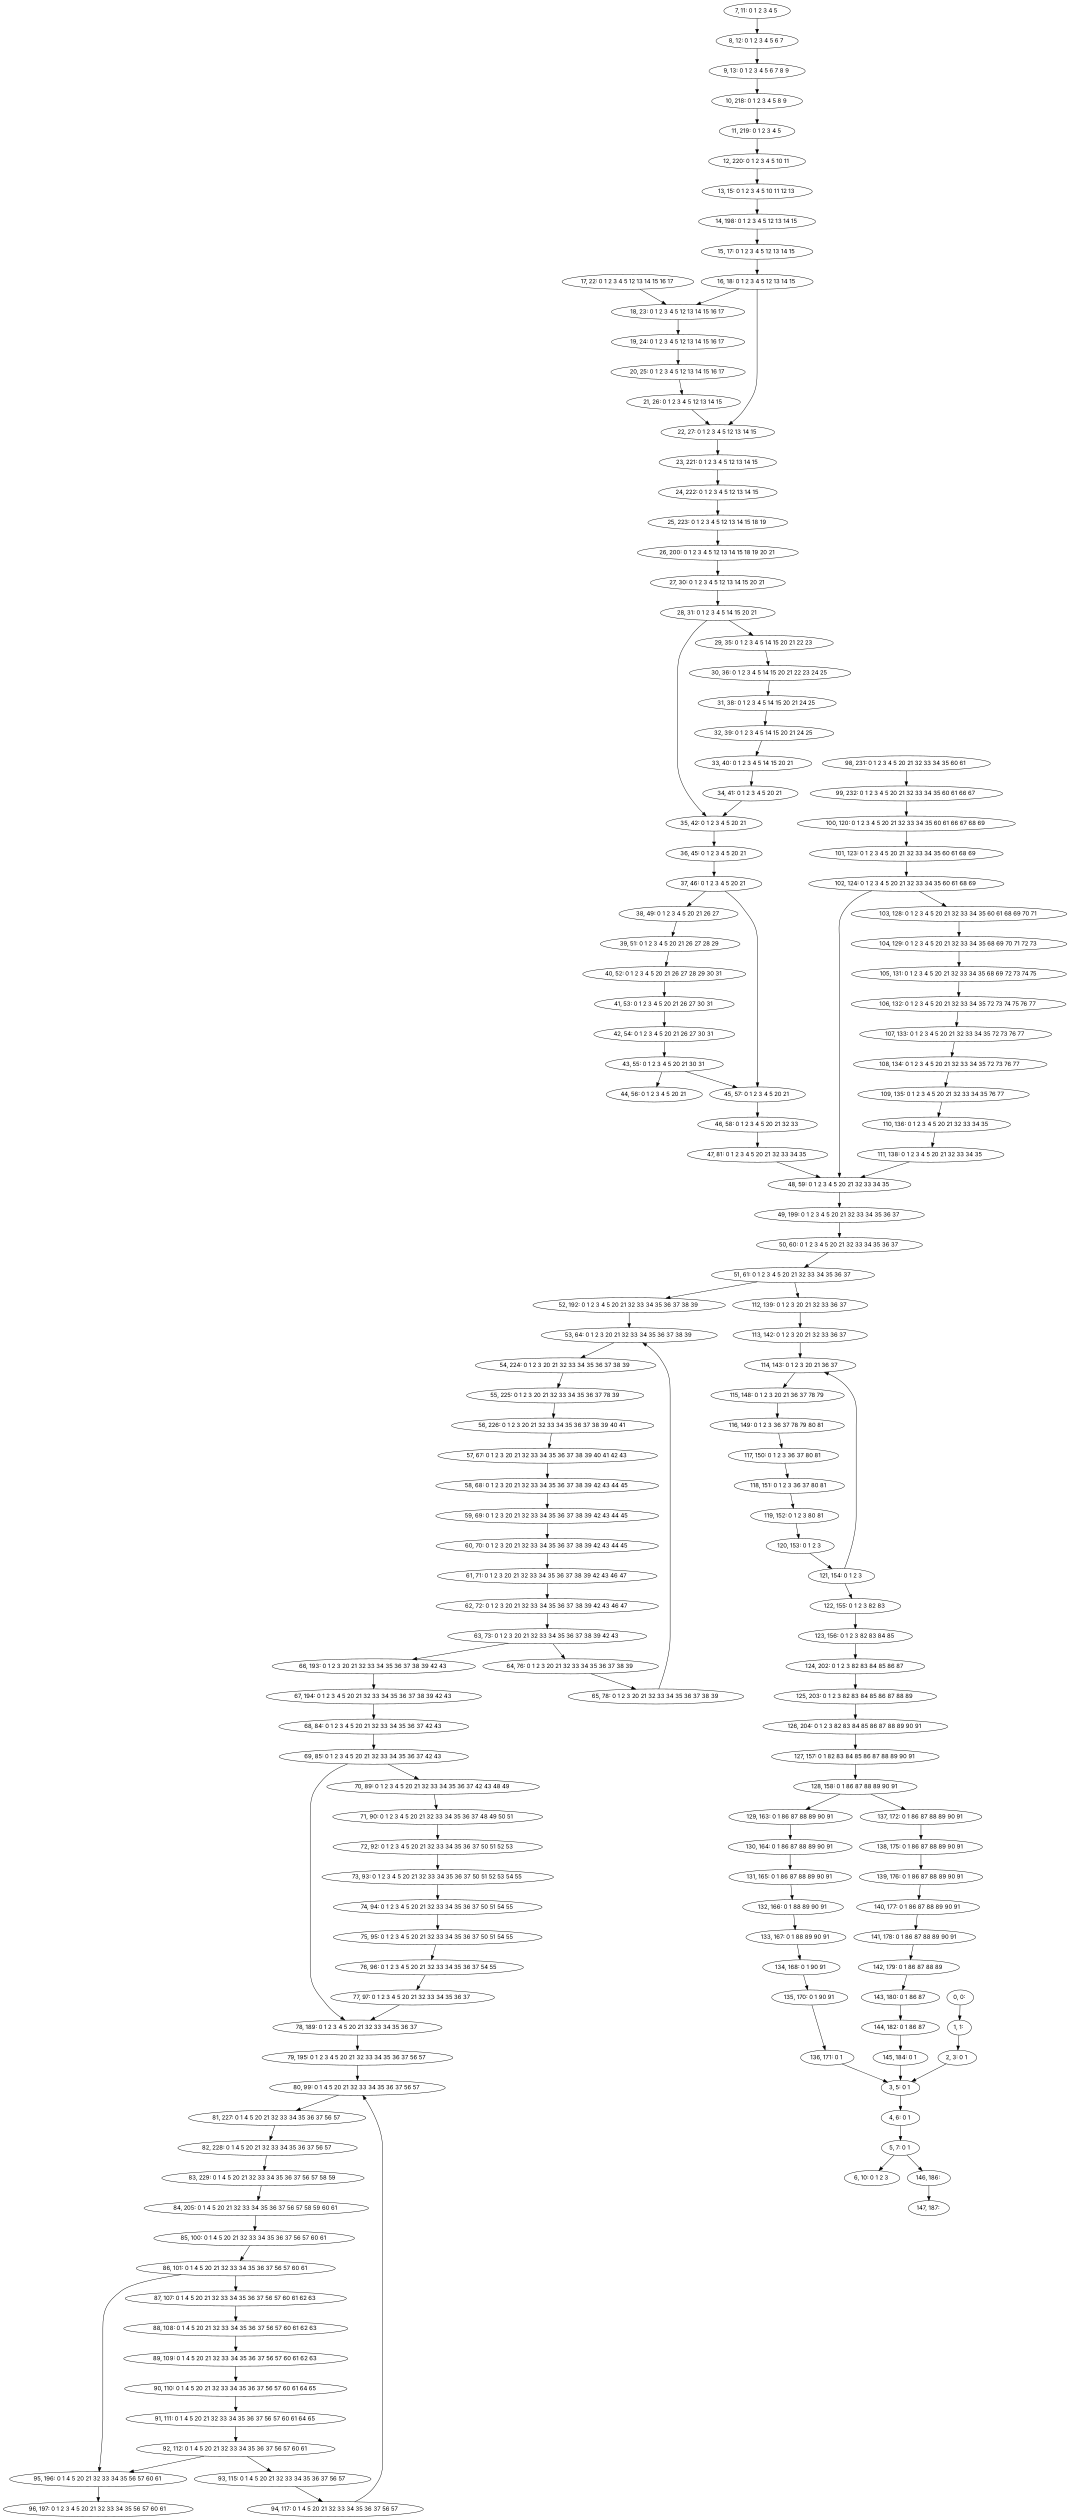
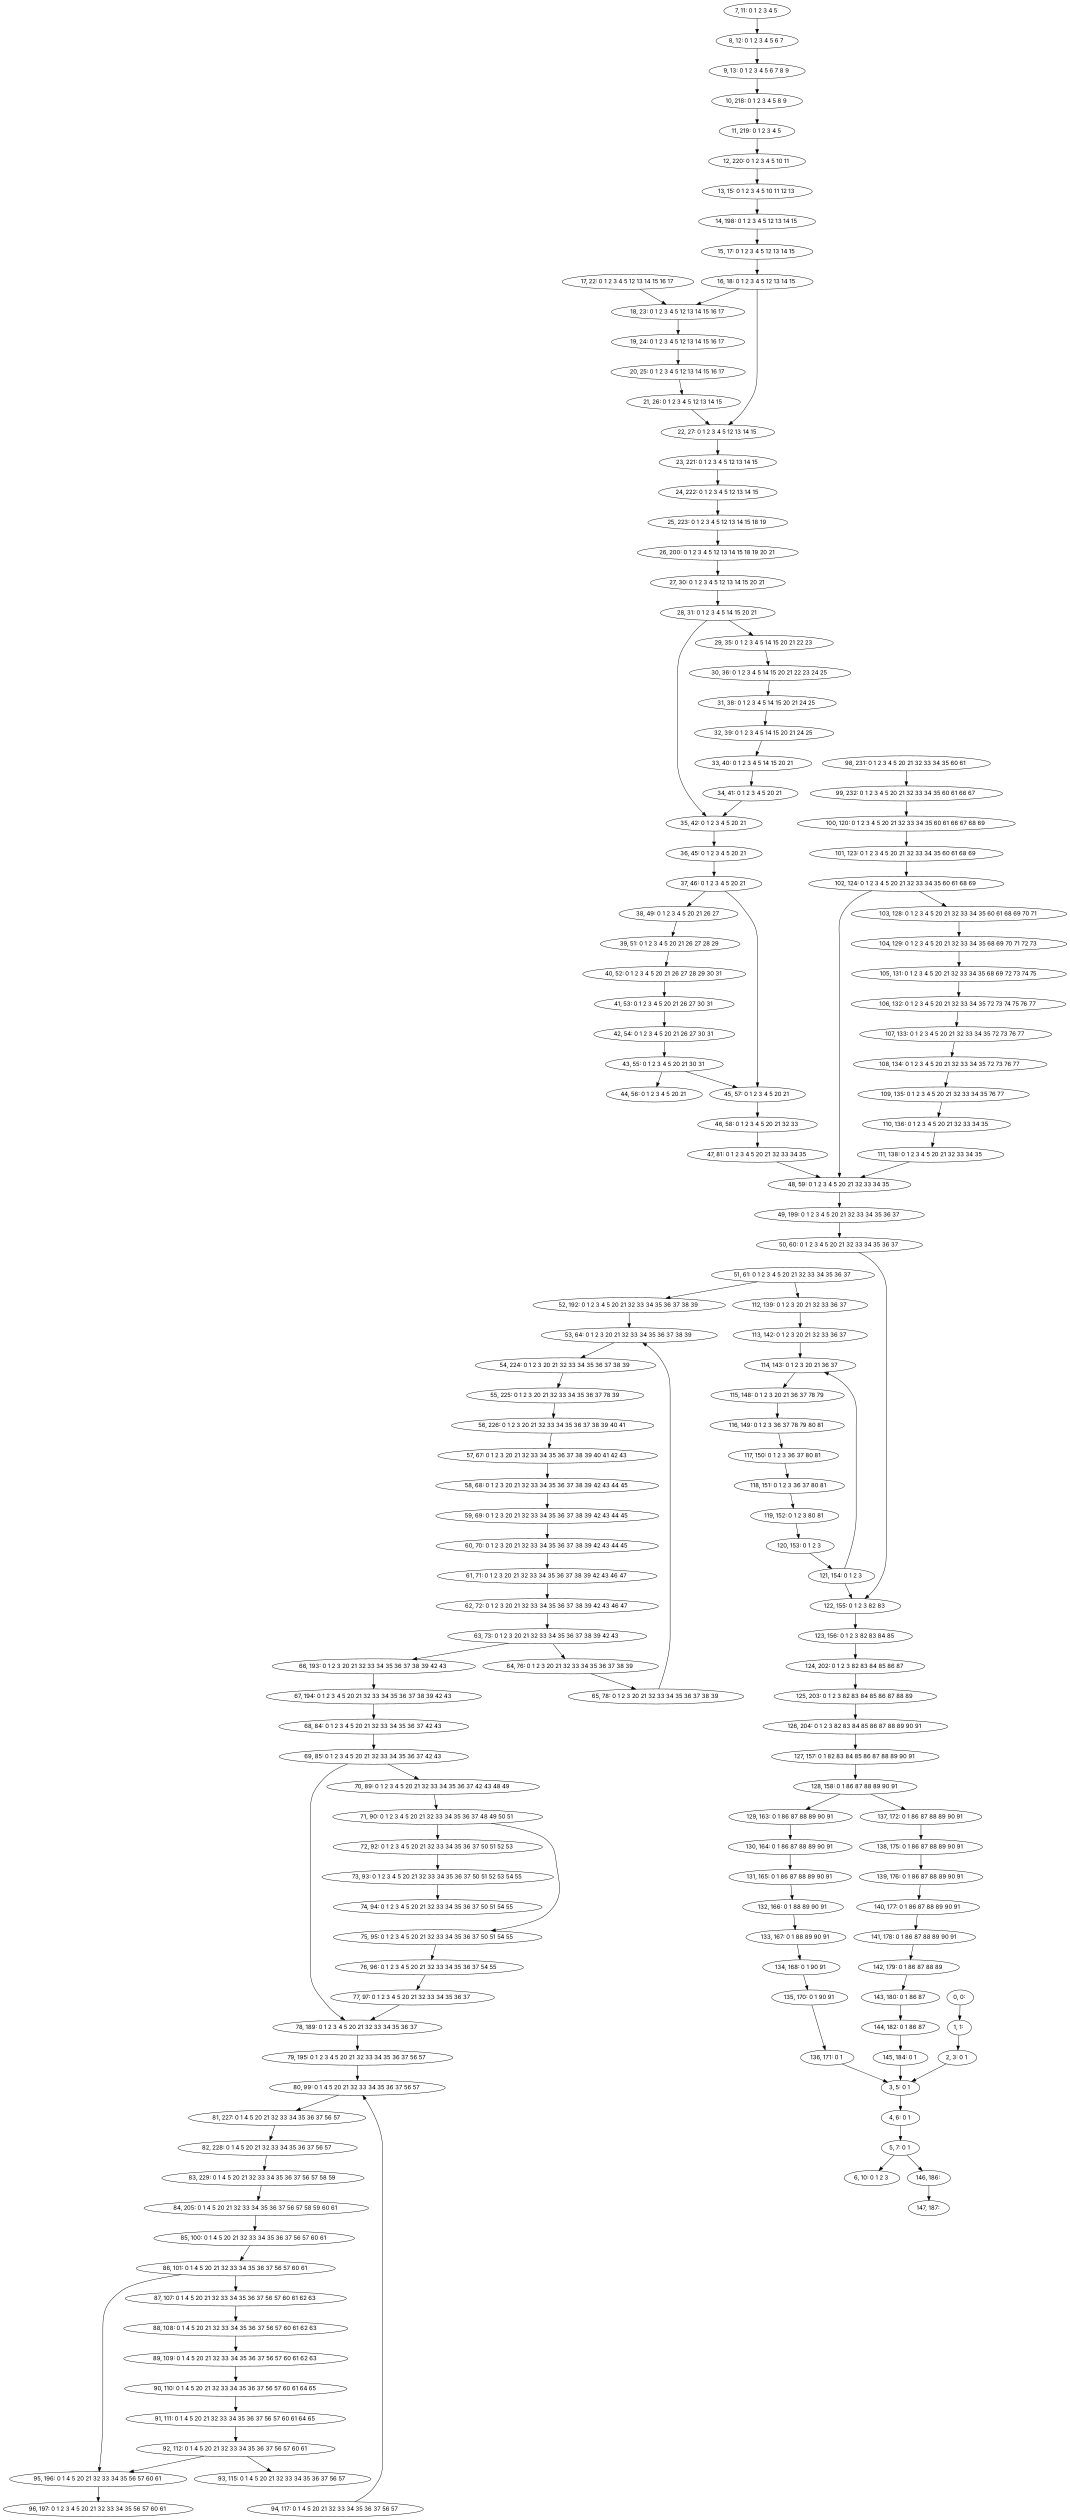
edge "50, 60: 0 1 2 3 4 5 20 21 32 33 34 35 36 37" -> "51, 61: 0 1 2 3 4 5 20 21 32 33 34 35 36 37": now "50, 60: 0 1 2 3 4 5 20 21 32 33 34 35 36 37" -> "122, 155: 0 1 2 3 82 83"
edge "74, 94: 0 1 2 3 4 5 20 21 32 33 34 35 36 37 50 51 54 55" -> "75, 95: 0 1 2 3 4 5 20 21 32 33 34 35 36 37 50 51 54 55": now "71, 90: 0 1 2 3 4 5 20 21 32 33 34 35 36 37 48 49 50 51" -> "75, 95: 0 1 2 3 4 5 20 21 32 33 34 35 36 37 50 51 54 55"
edge "93, 115: 0 1 4 5 20 21 32 33 34 35 36 37 56 57" -> "94, 117: 0 1 4 5 20 21 32 33 34 35 36 37 56 57": removed
